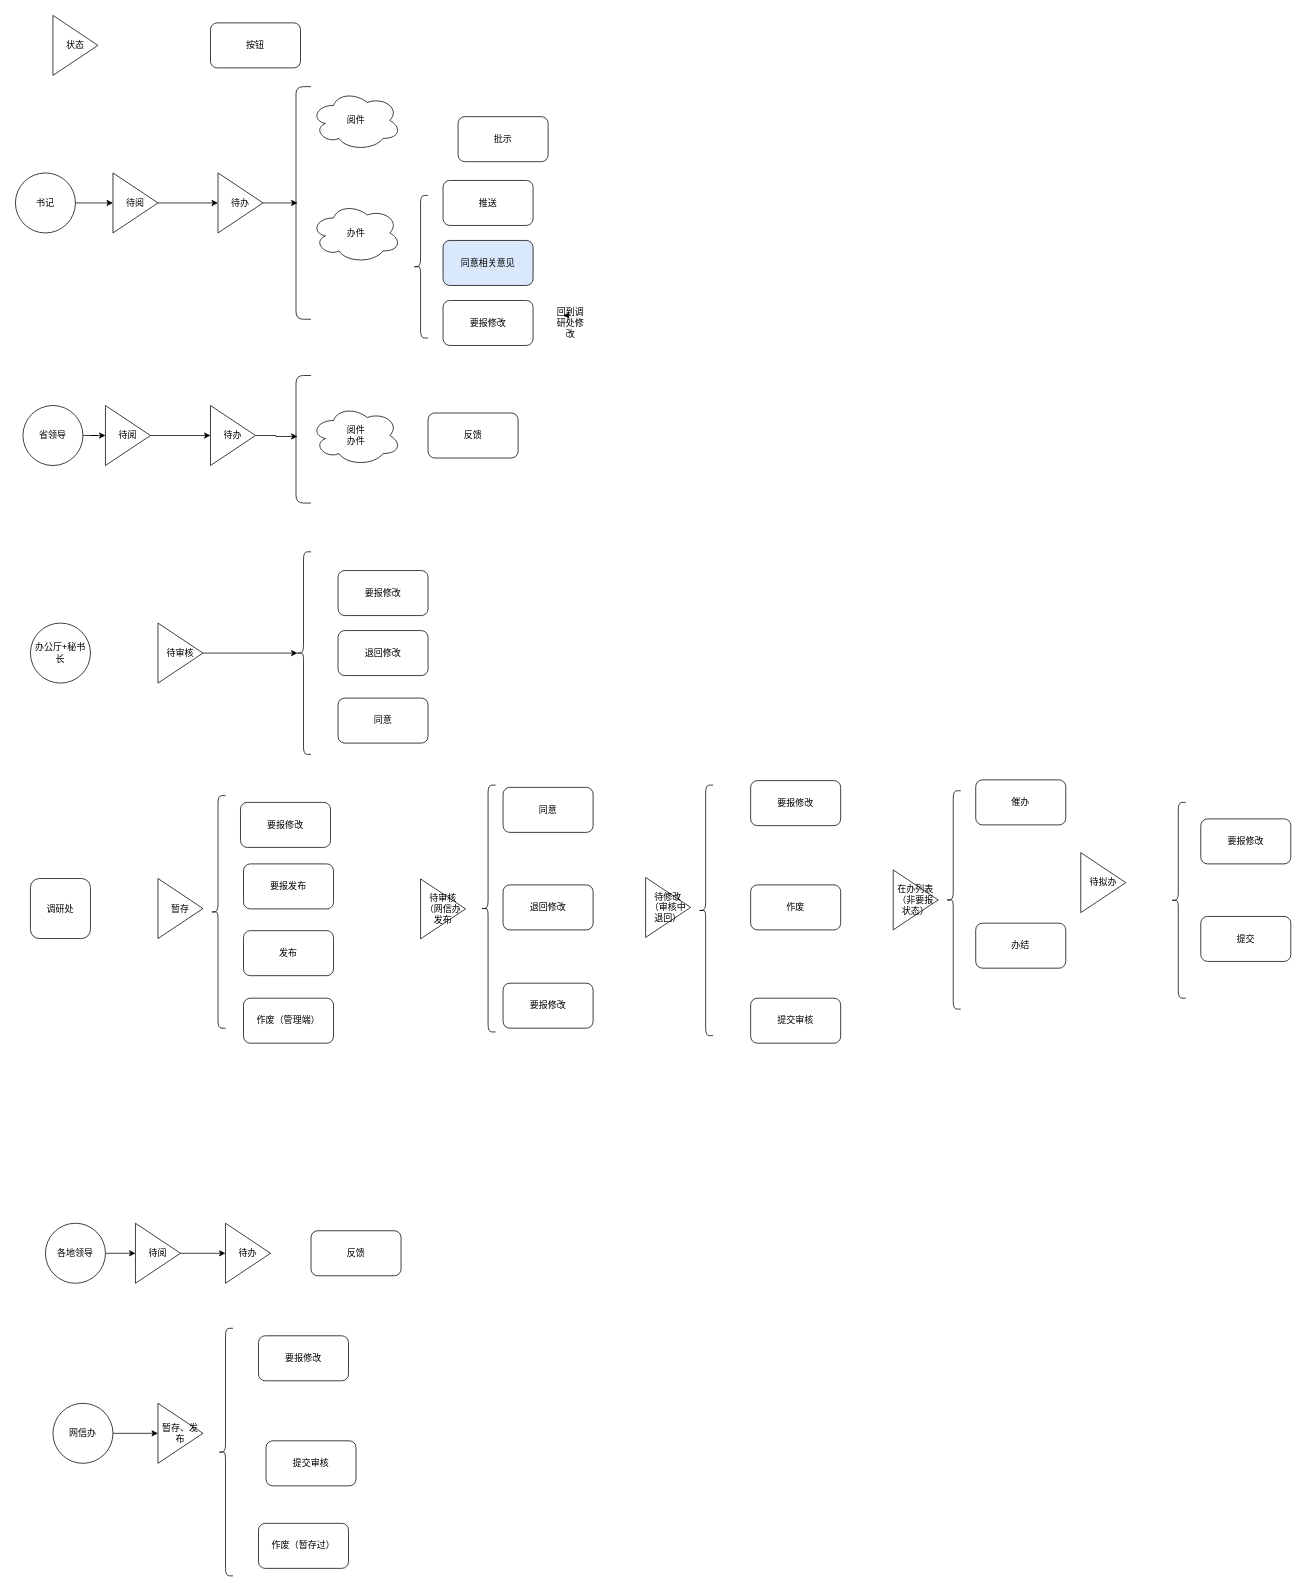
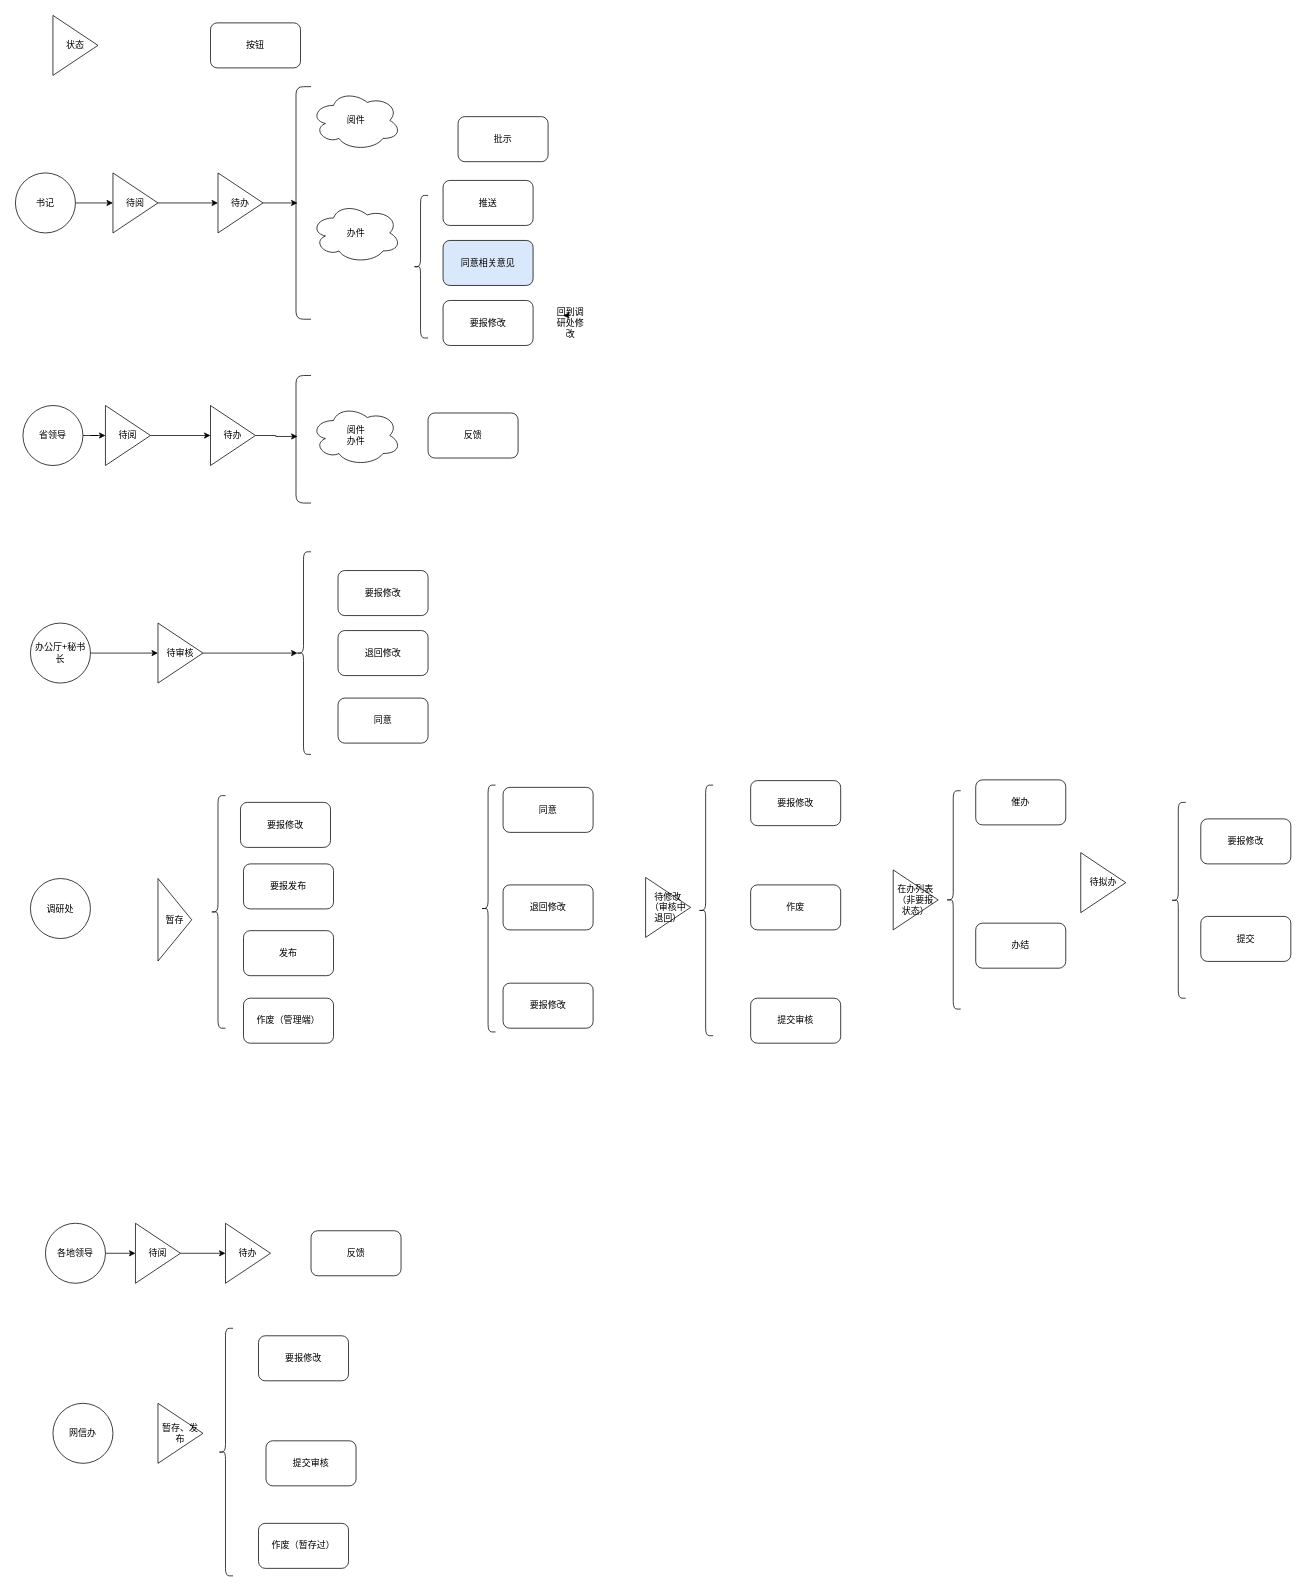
edge "办公厅+秘书长" -> "待审核": added
node "调研处": shape rounded rectangle -> ellipse
node "暂存": size 45x60 -> 34x83
node "待审核（网信办发布": removed
edge "网信办" -> "暂存、发布": removed
